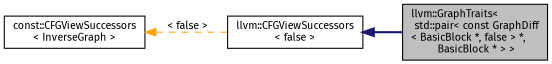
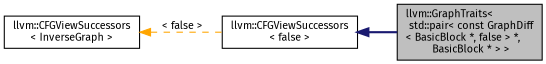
node "const::CFGViewSuccessors < InverseGraph >": label "const::CFGViewSuccessors < InverseGraph >" -> "llvm::CFGViewSuccessors < InverseGraph >"
